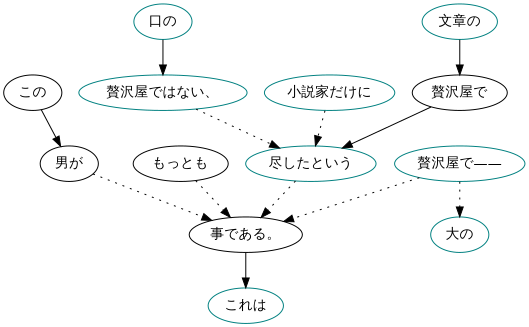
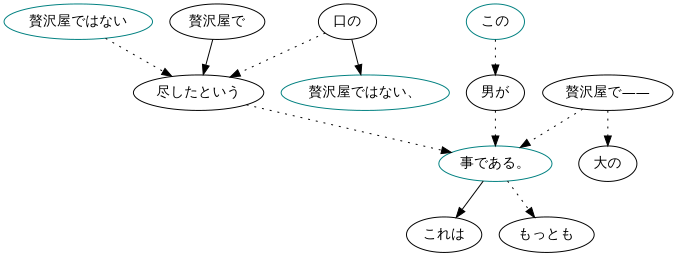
node "口の": color teal -> black
node "文章の": removed
node "この": color black -> teal
node "小説家だけに": label "小説家だけに" -> "贅沢屋ではない"
edge "この" -> "男が": style solid -> dotted
edge "贅沢屋ではない、" -> "尽したという": now "口の" -> "尽したという"
node "尽したという": color teal -> black
node "贅沢屋で——": color teal -> black
edge "もっとも" -> "事である。": reversed
node "事である。": color black -> teal
node "大の": color teal -> black
node "これは": color teal -> black
